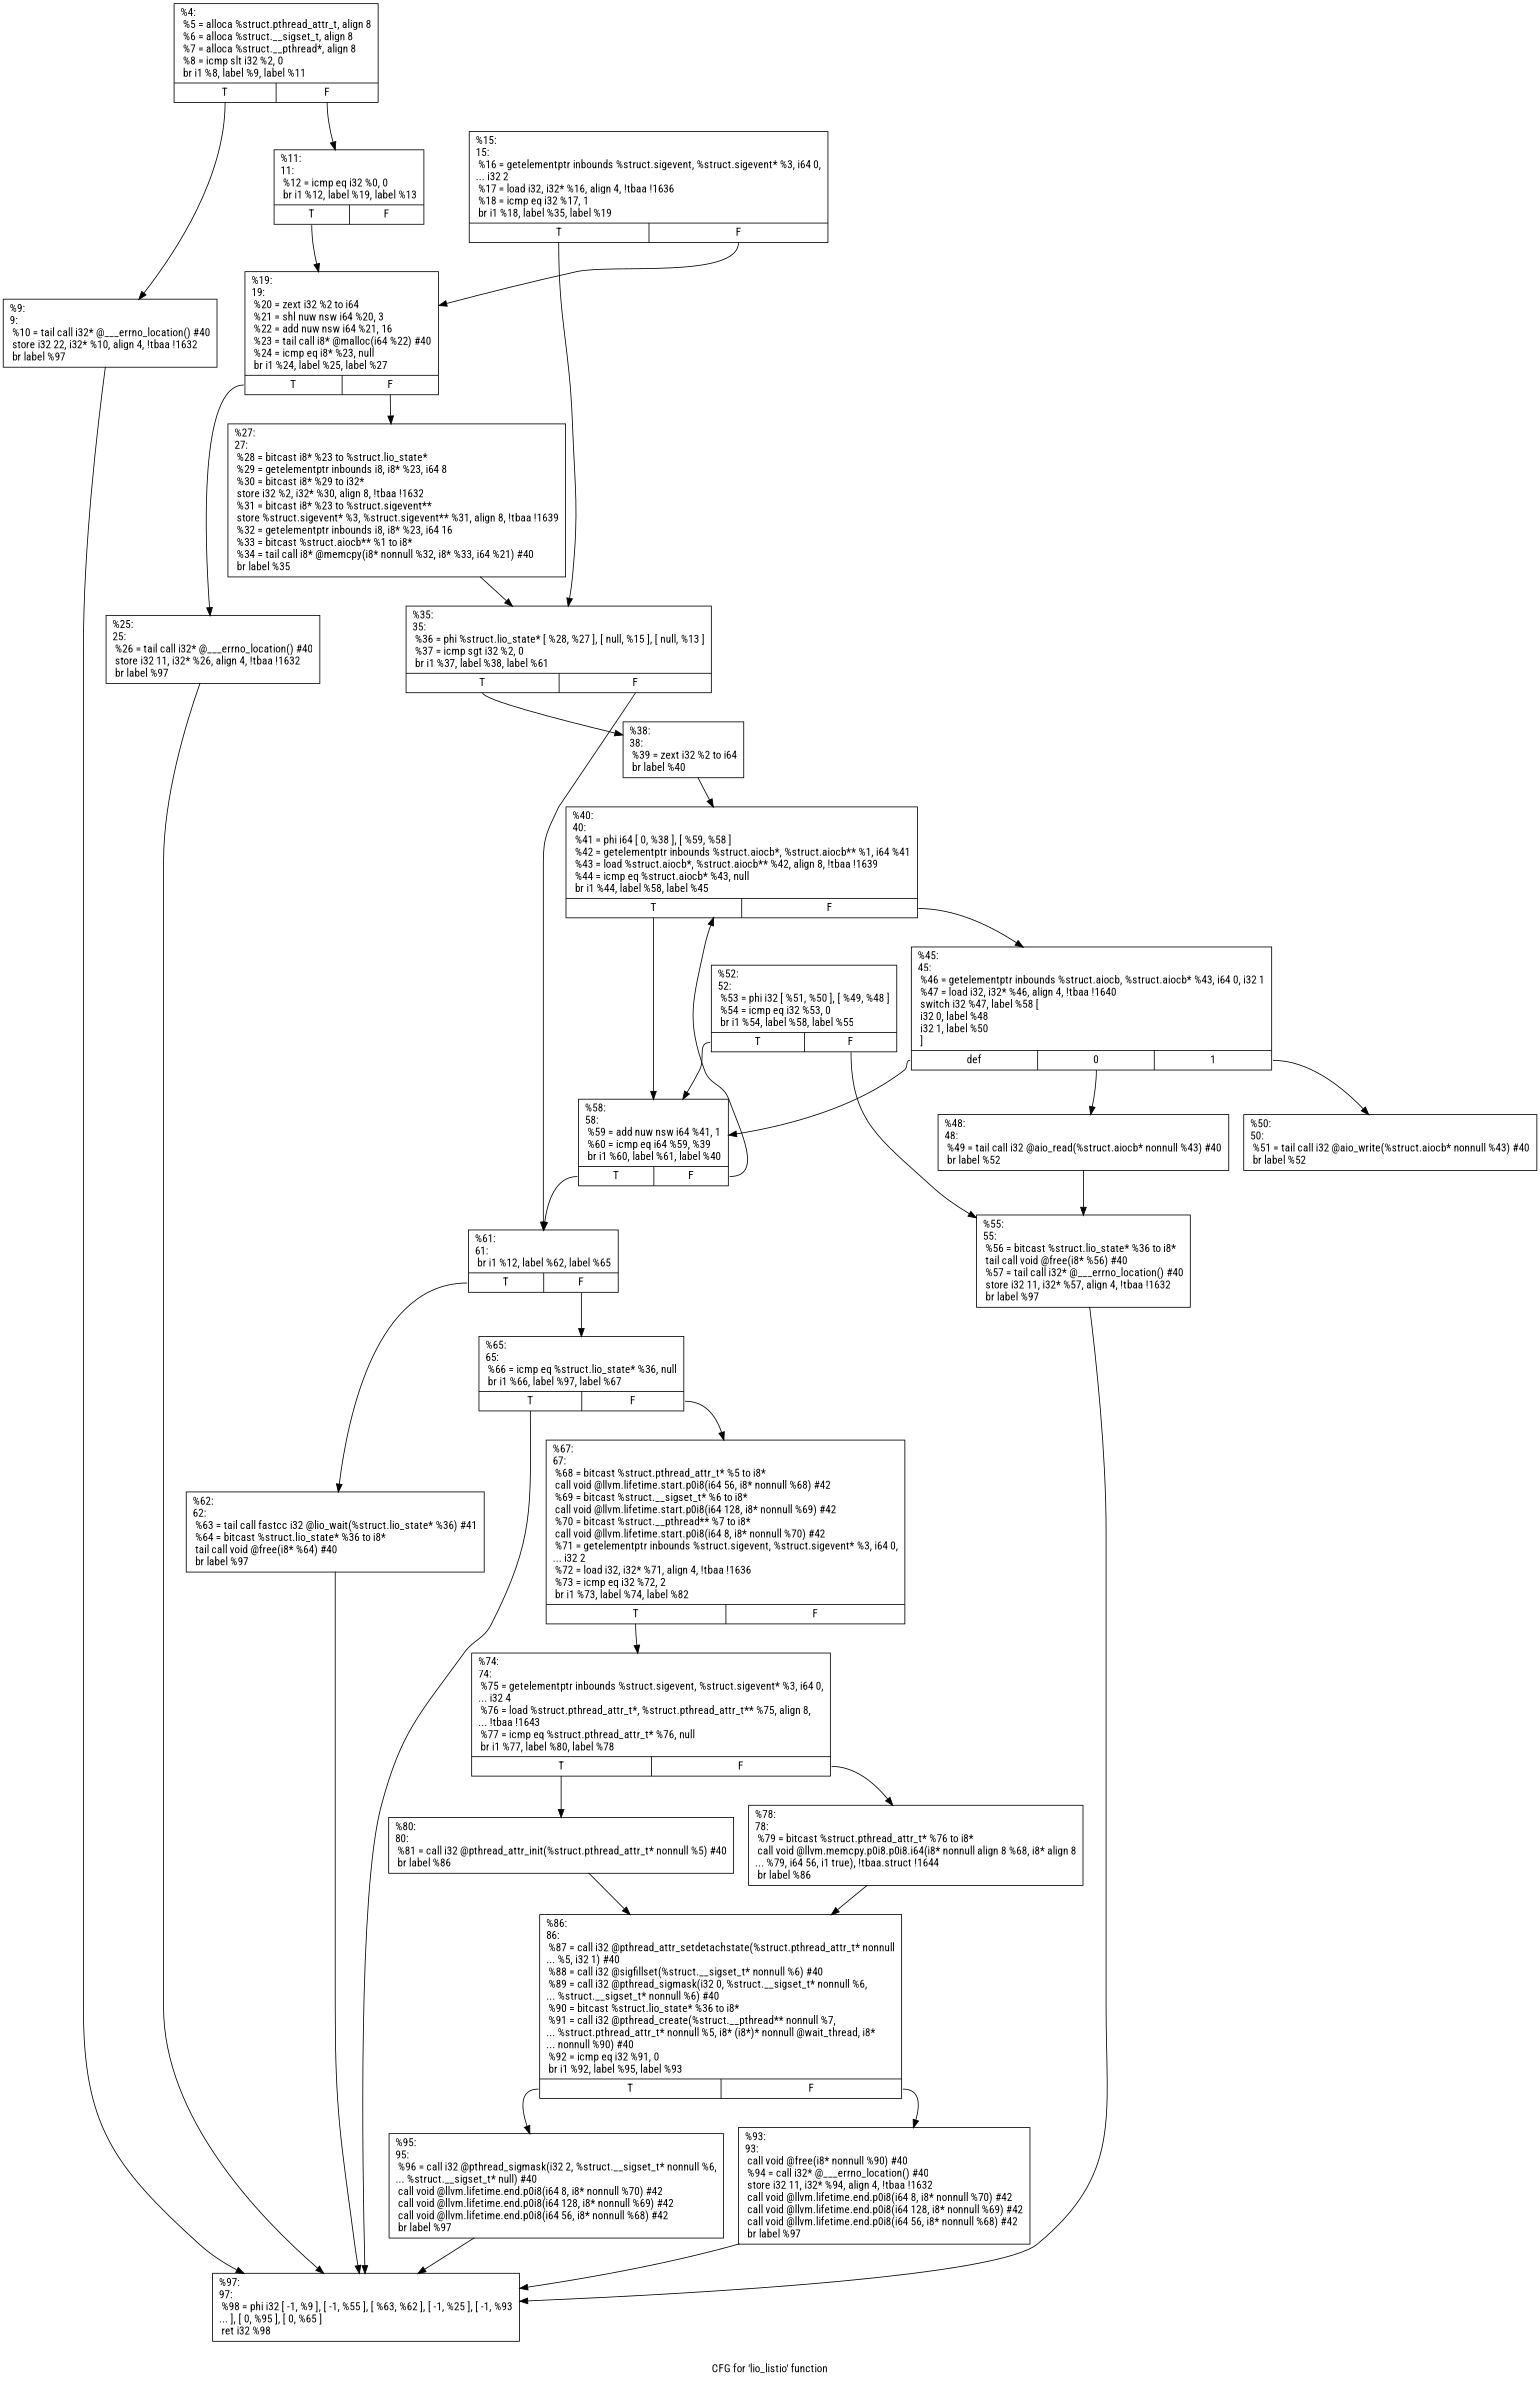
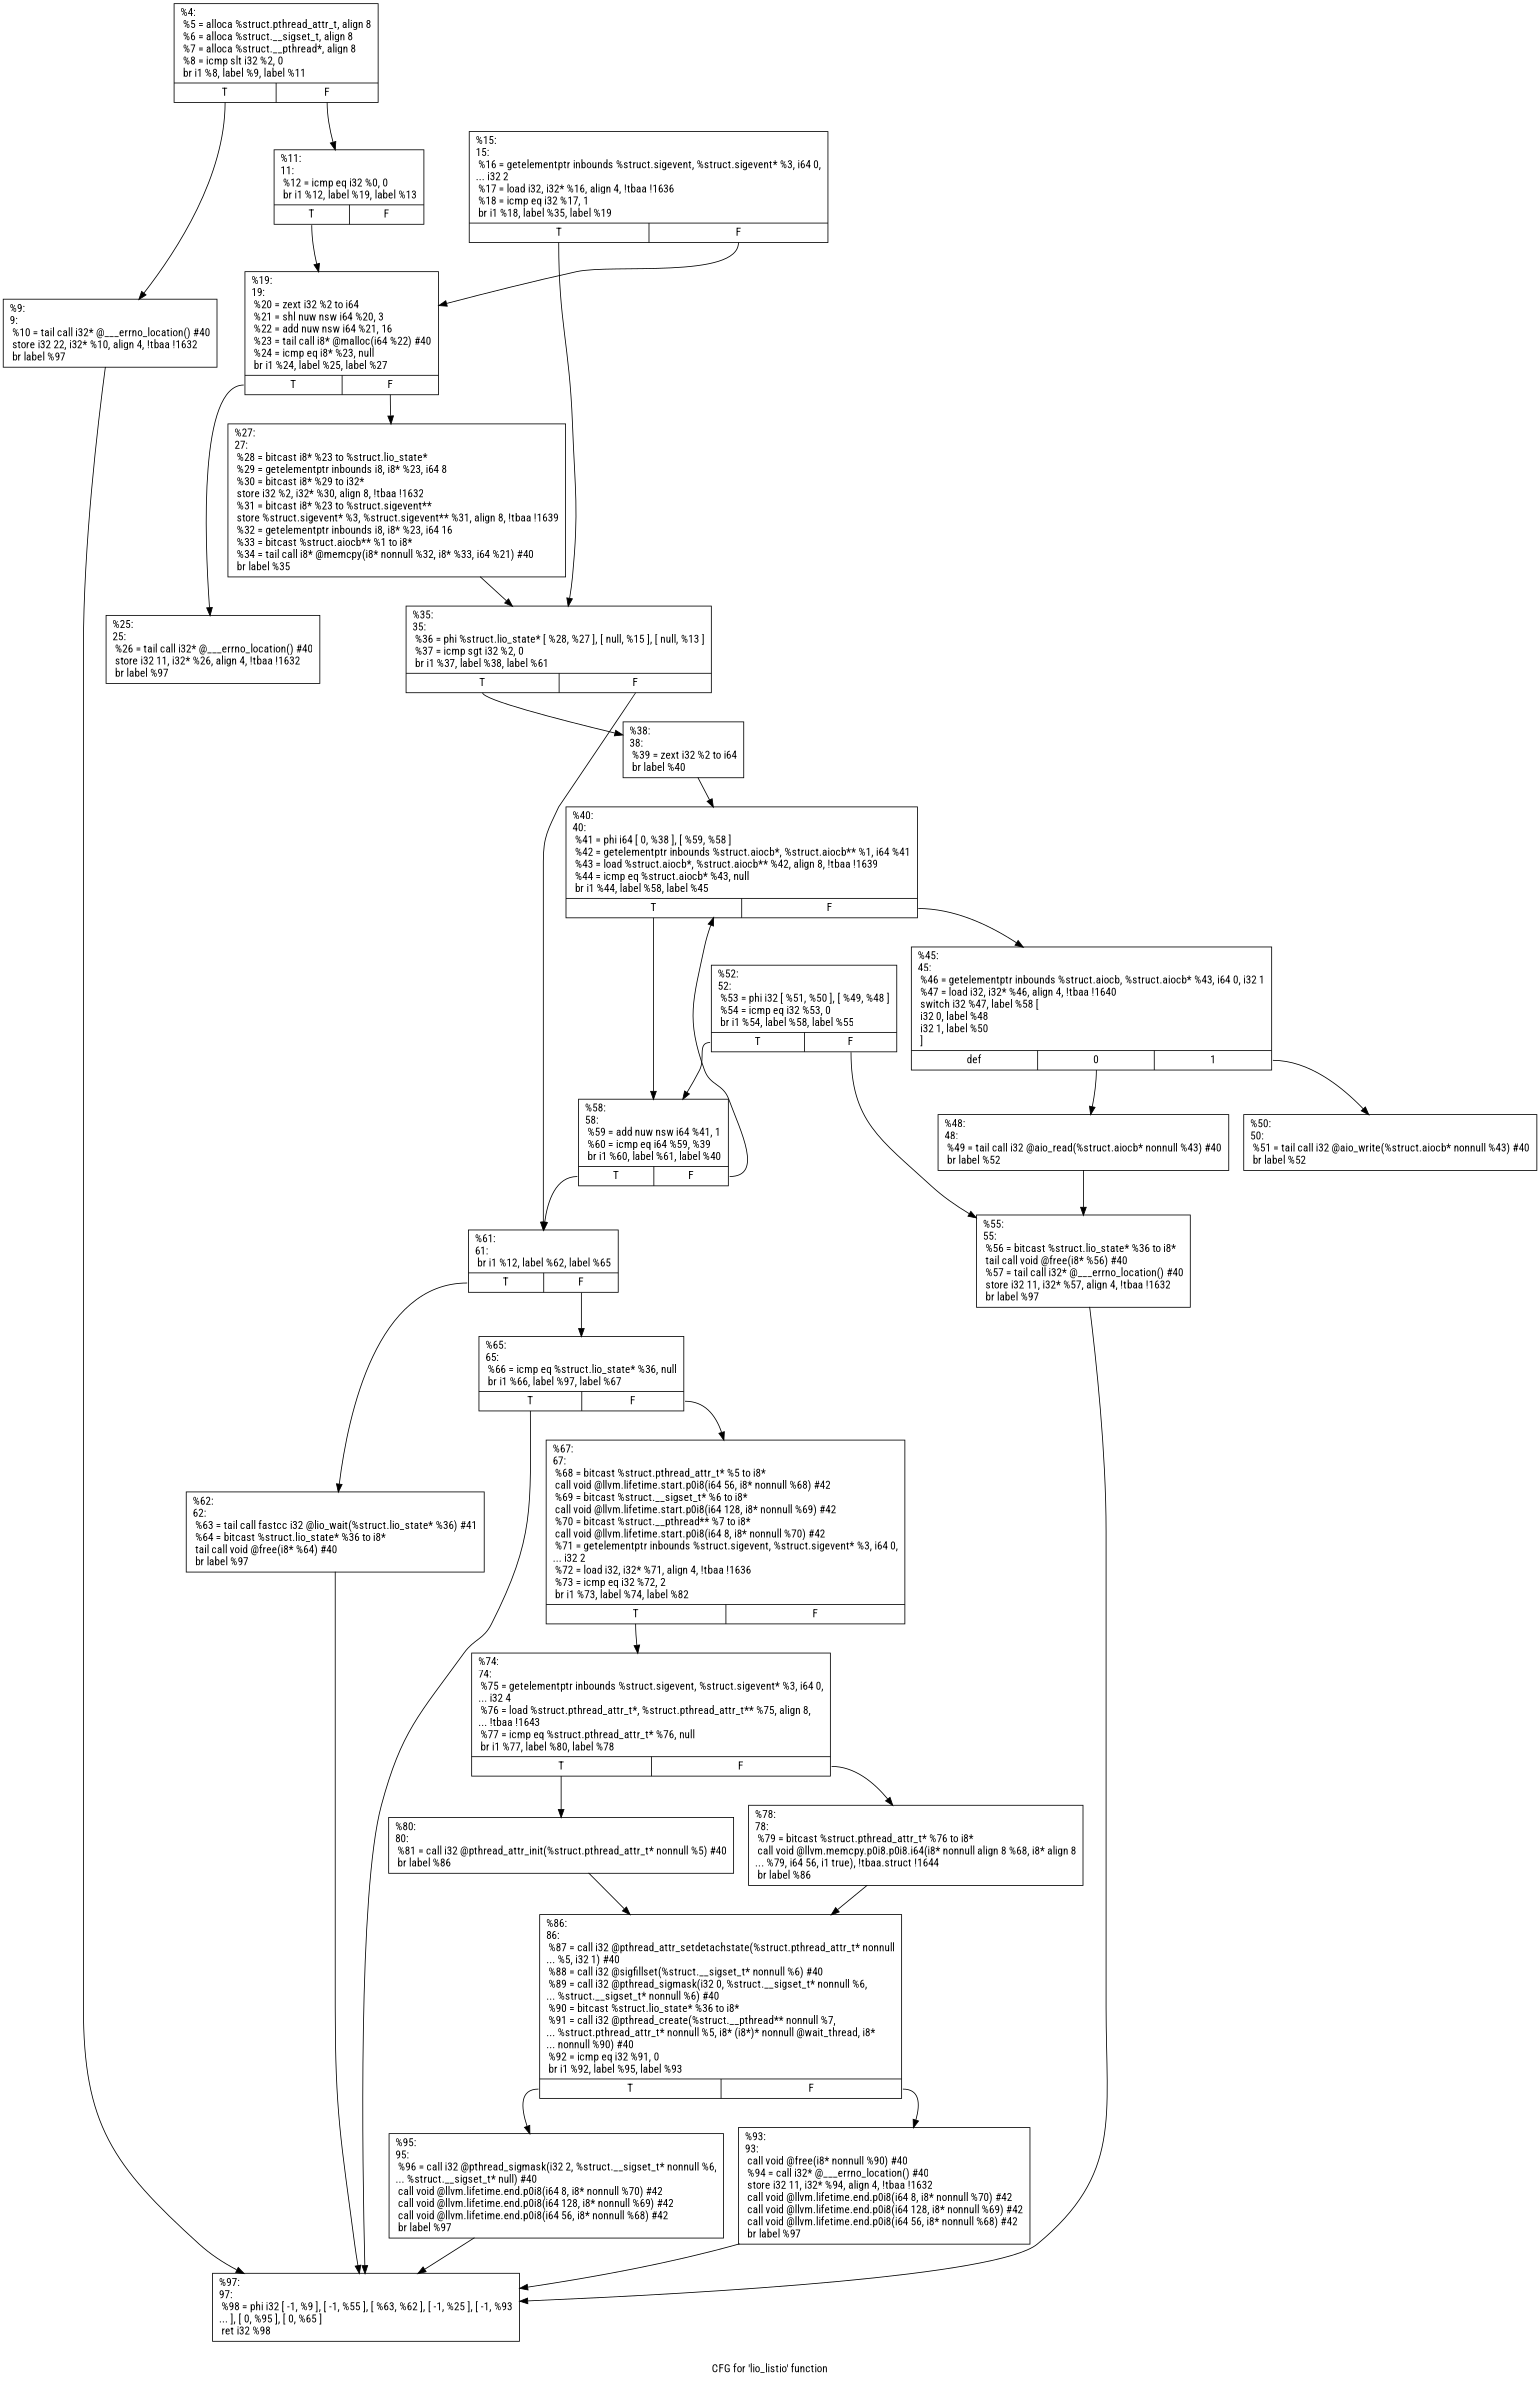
edge "%45:" -> "%58:": removed
edge "%25:" -> "%97:": removed
